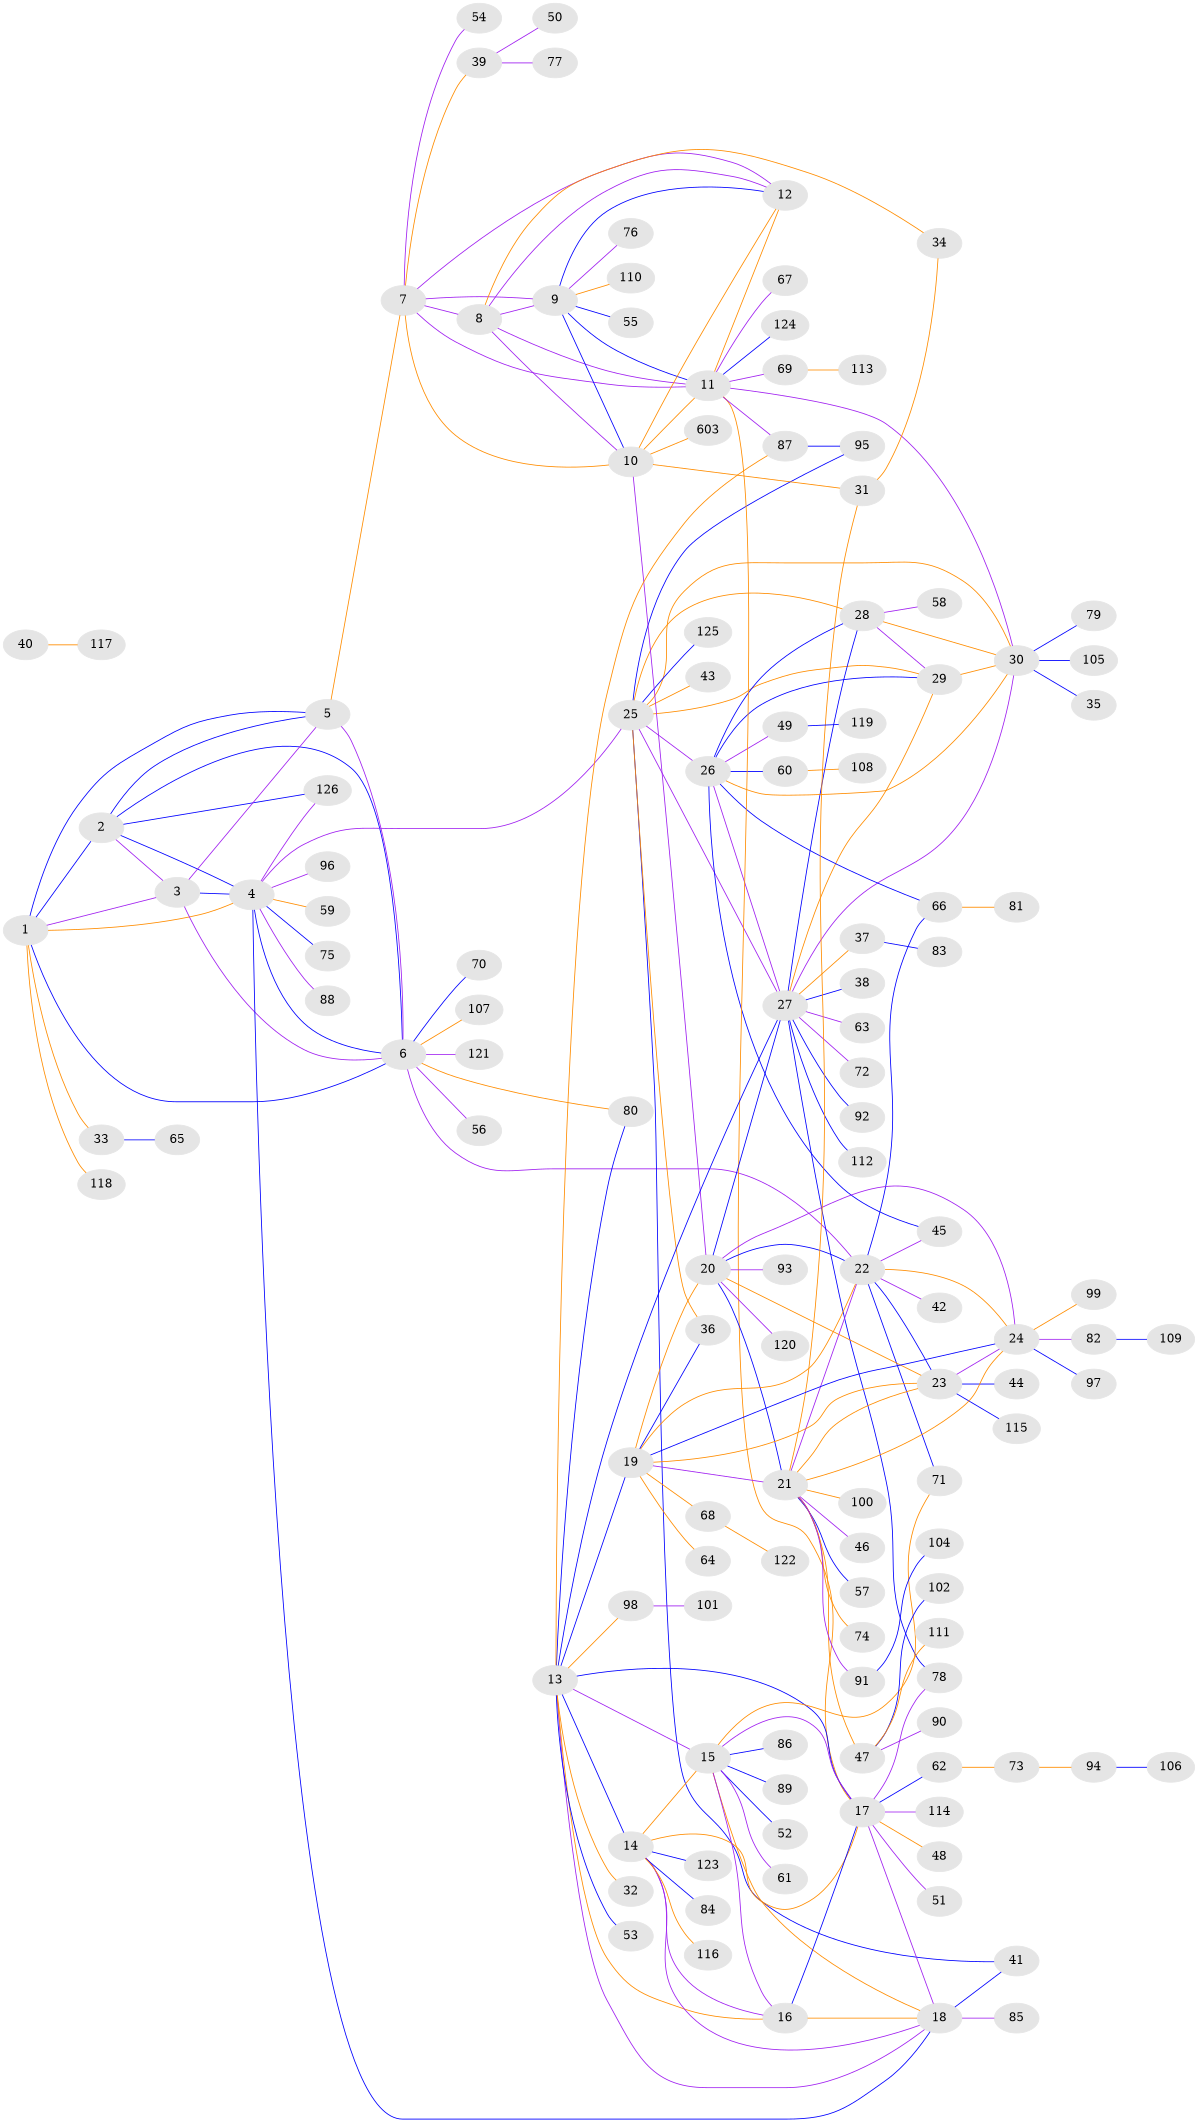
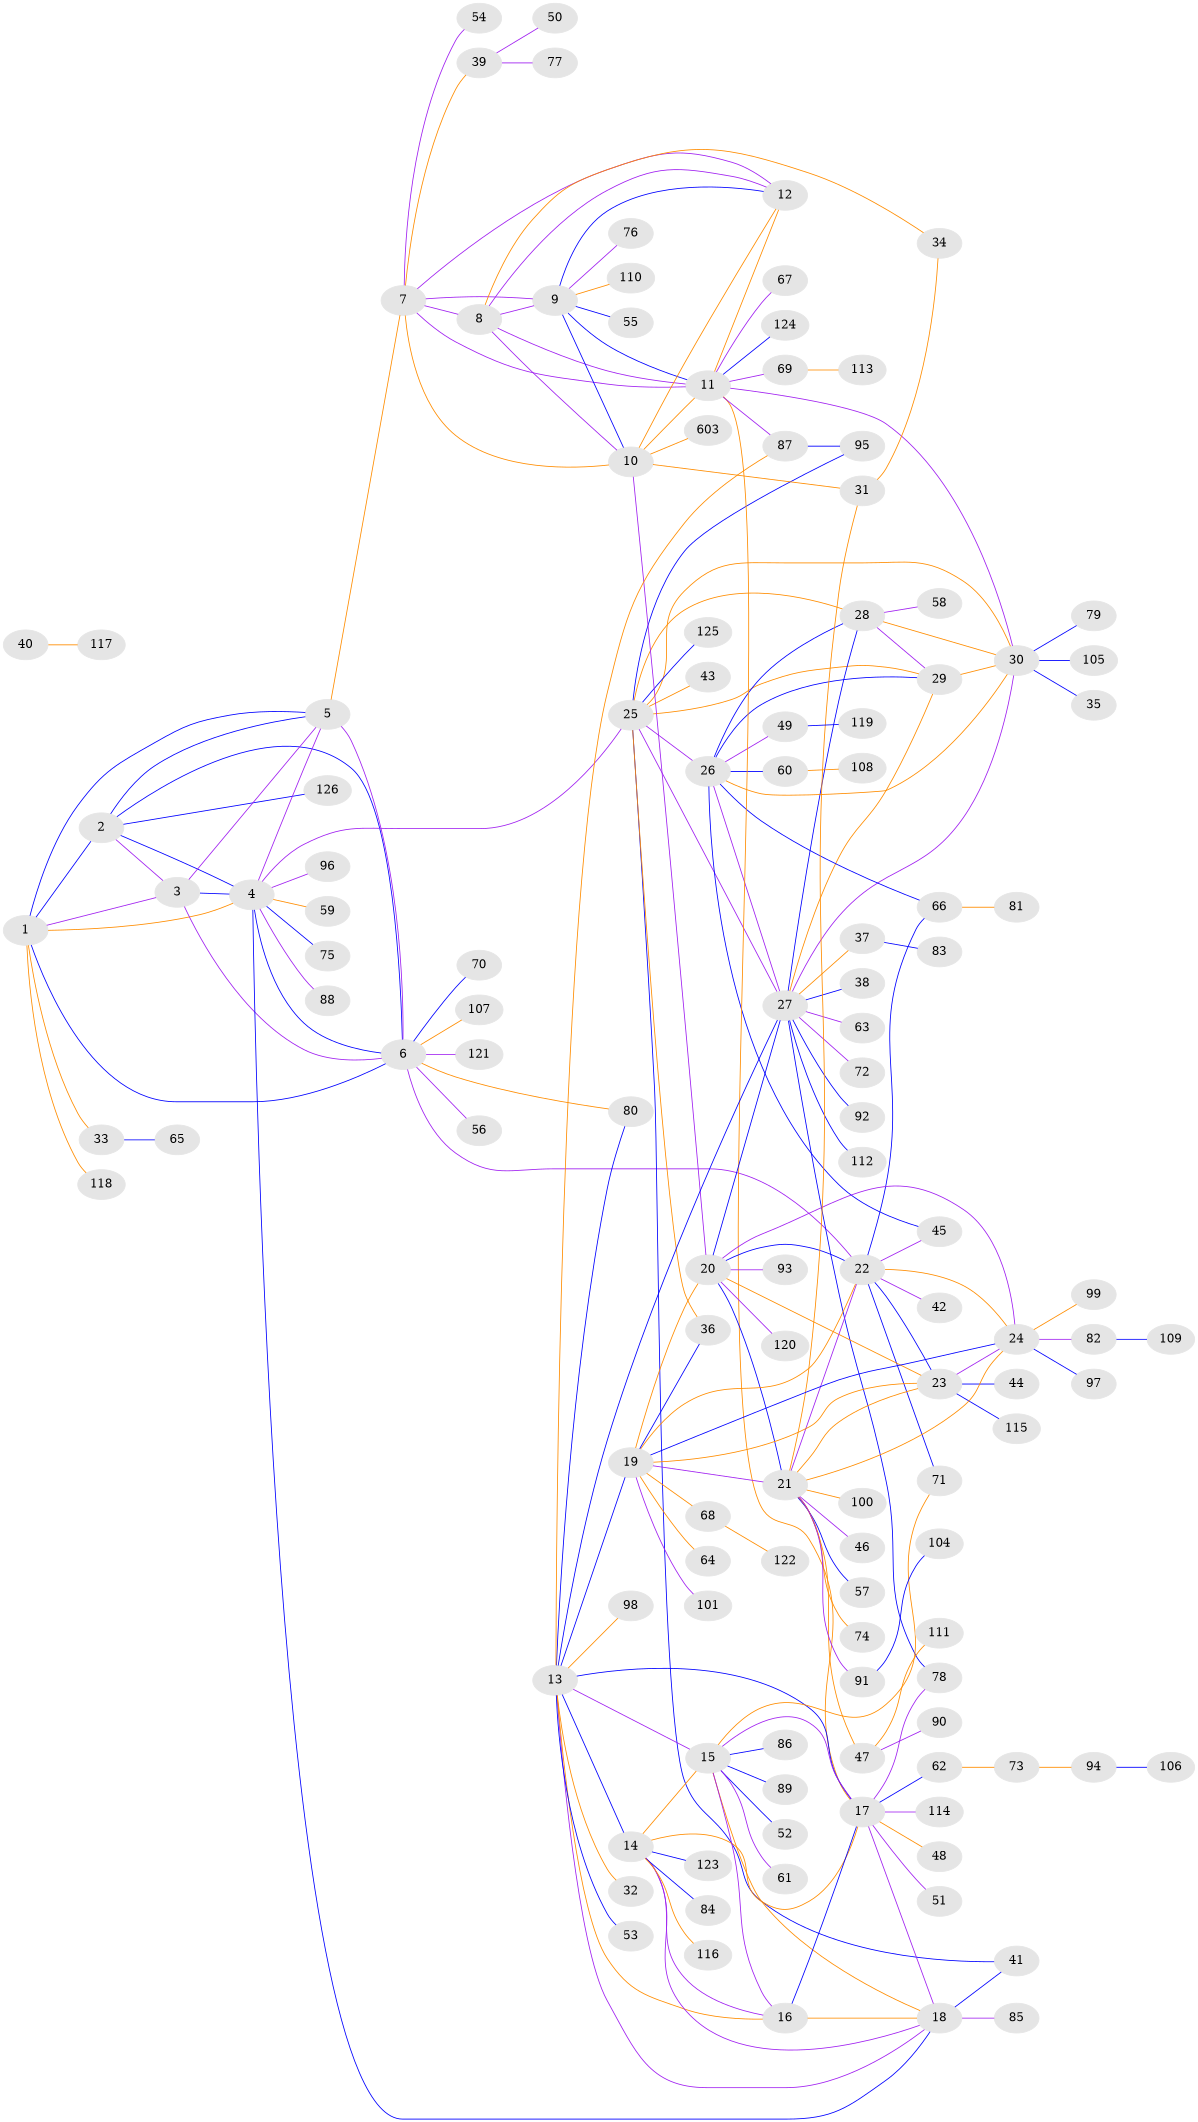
edge "126" -- "4": now "5" -- "4"
node "102": removed
edge "98" -- "101": now "19" -- "101"
